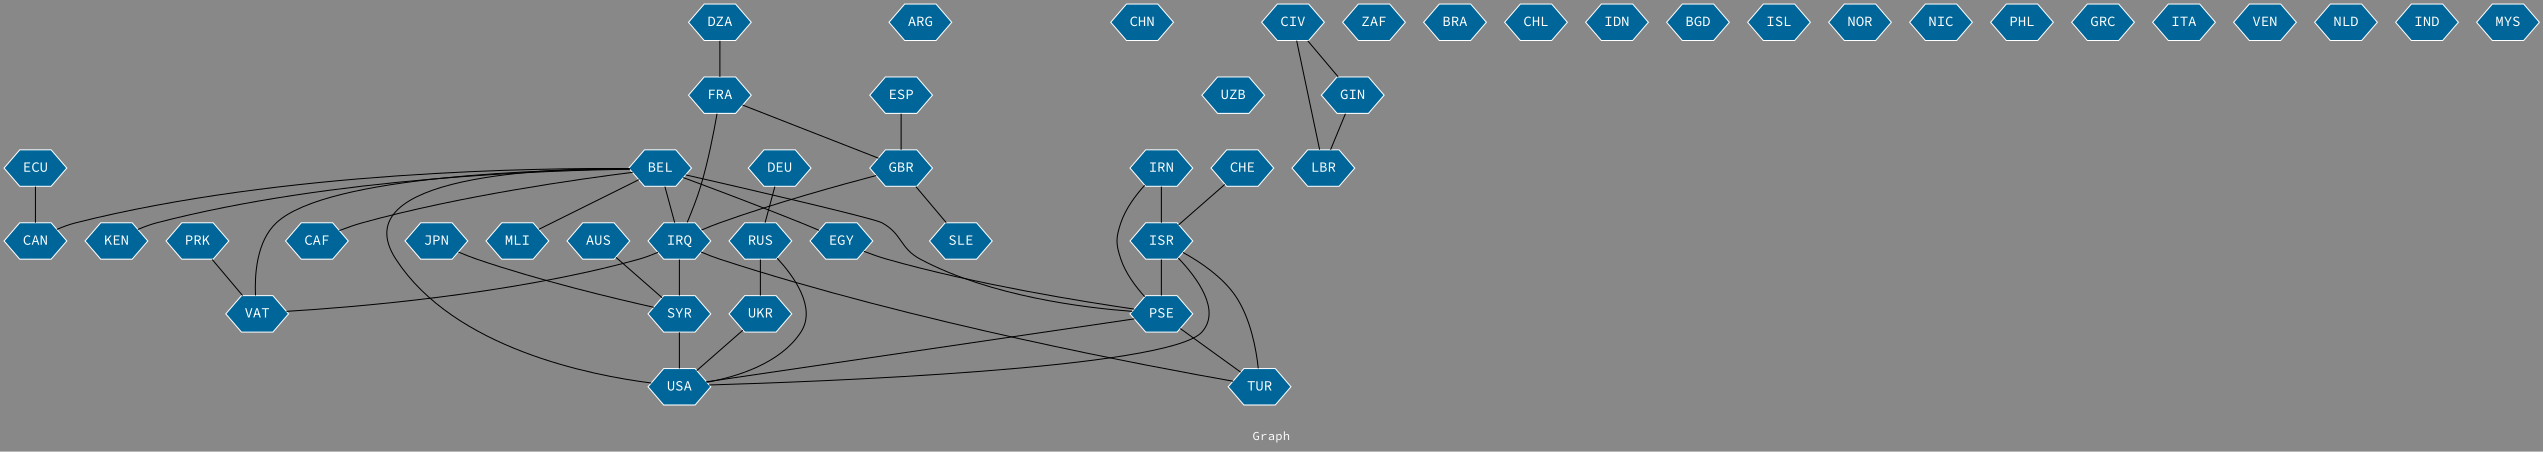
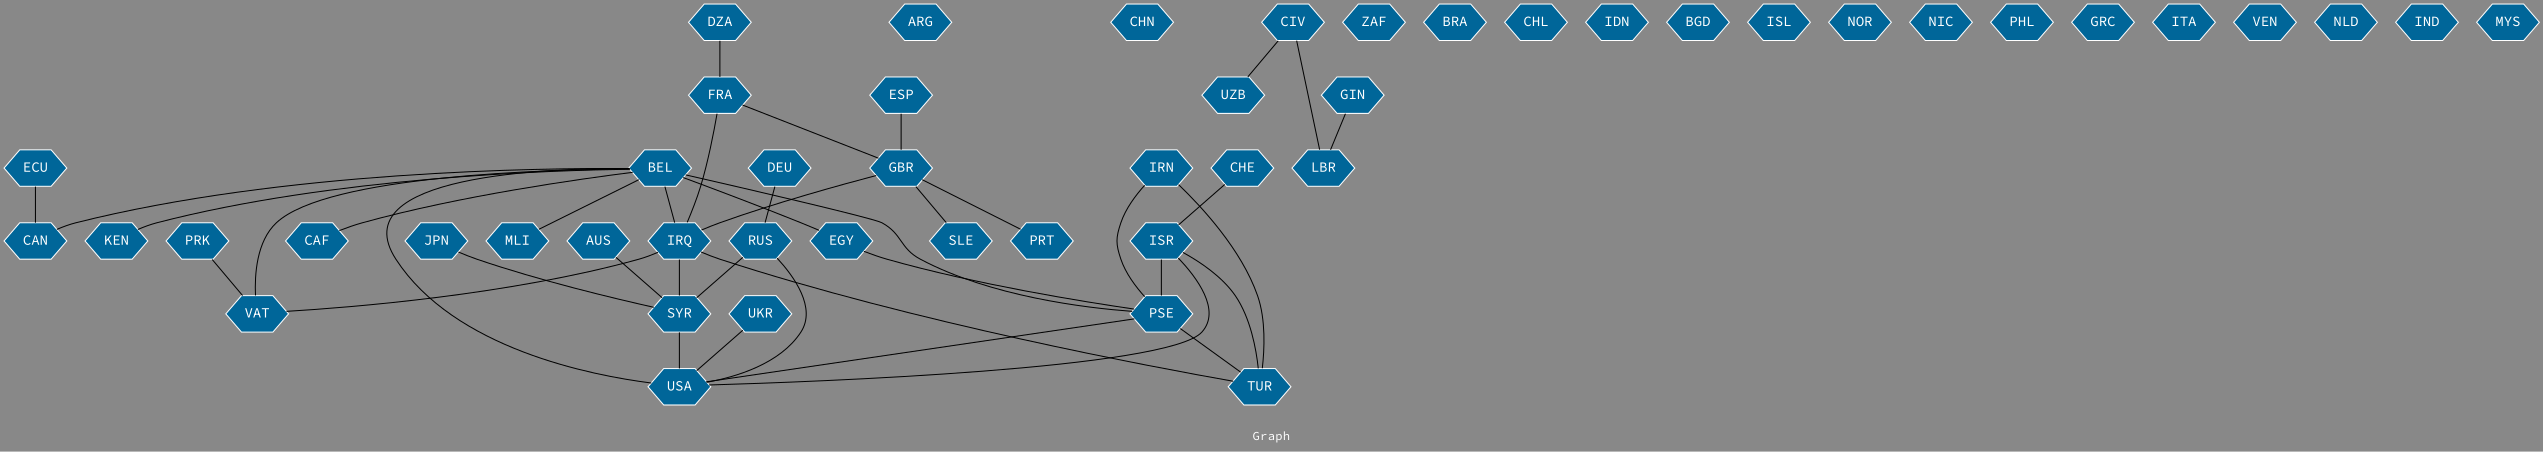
edge "CIV" -- "GIN": now "CIV" -- "UZB"
edge "IRN" -- "ISR": now "IRN" -- "TUR"
node "PRT": added
edge "RUS" -- "UKR": now "RUS" -- "SYR"
